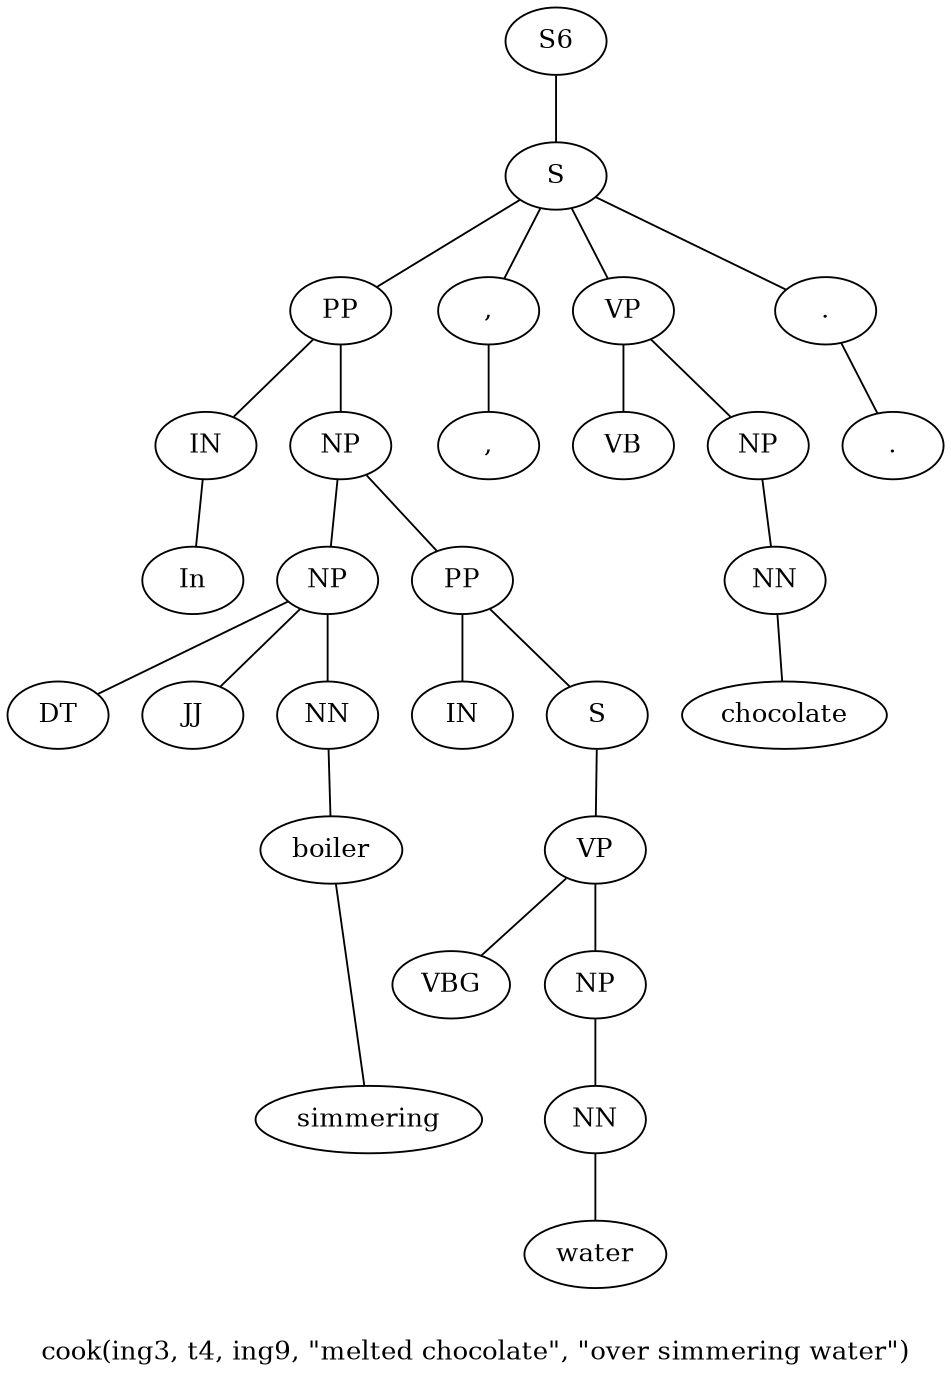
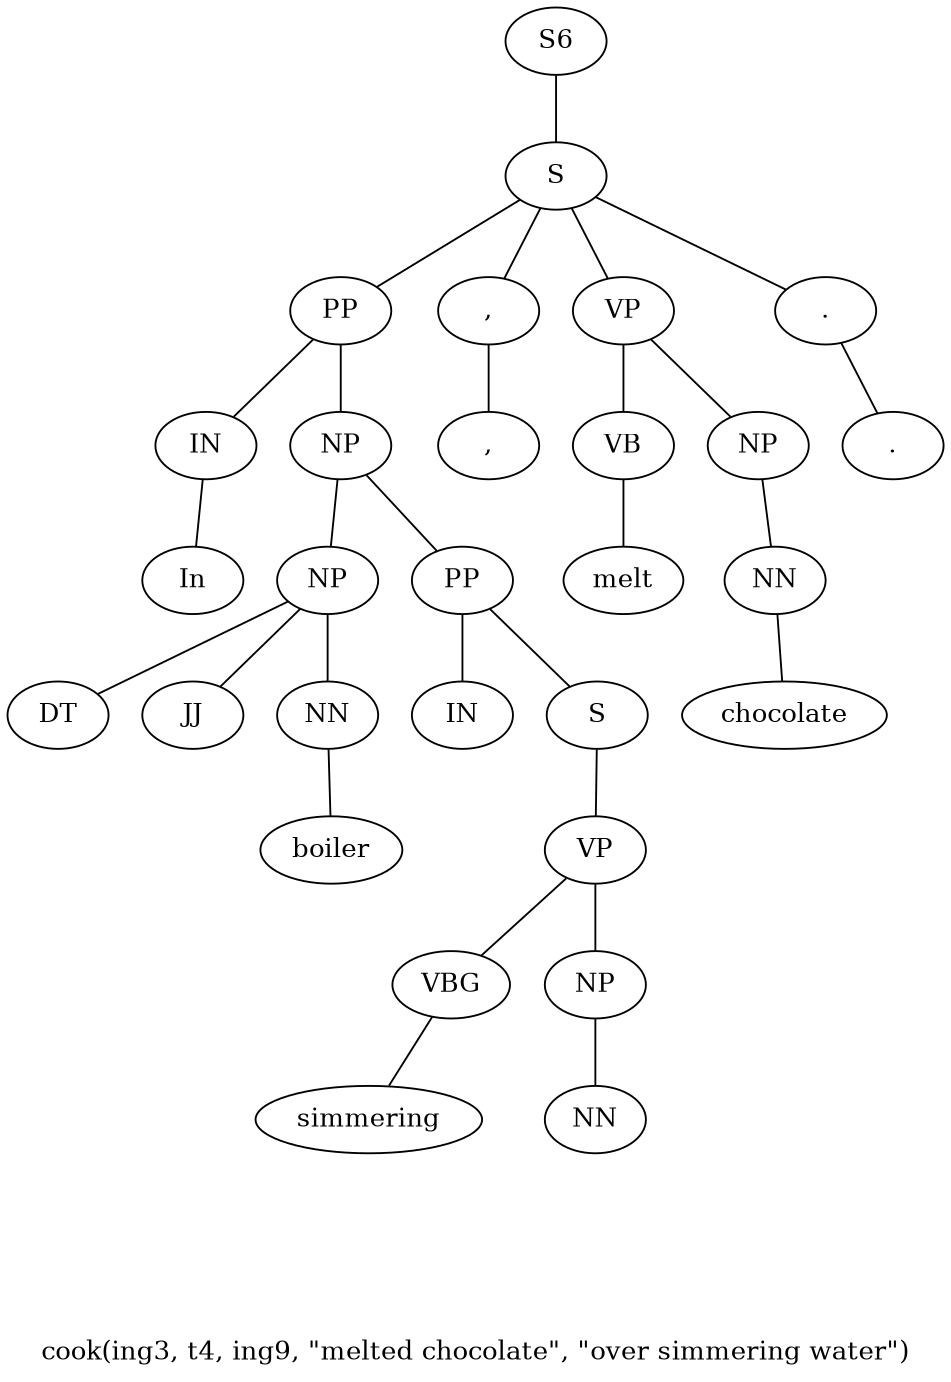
node "melt": added
edge "boiler" -- "simmering": now "VBG" -- "simmering"
node "water": removed
